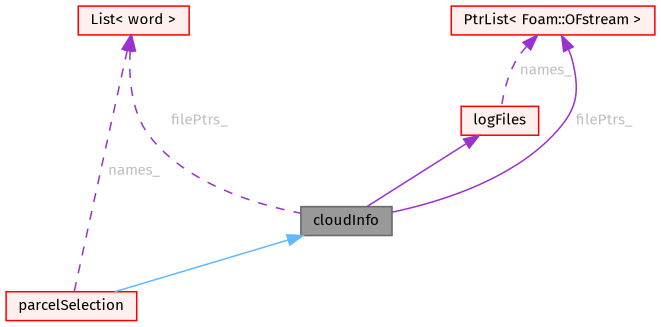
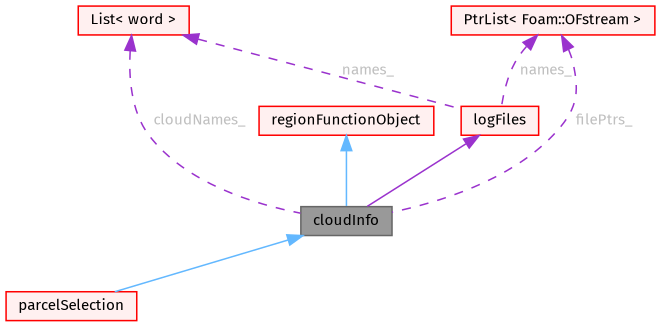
edge "cloudInfo" -> "List< word >": label " filePtrs_" -> " cloudNames_"
node "regionFunctionObject": added
edge "cloudInfo" -> "PtrList< Foam::OFstream >": style solid -> dashed
edge "parcelSelection" -> "List< word >": now "logFiles" -> "List< word >"
